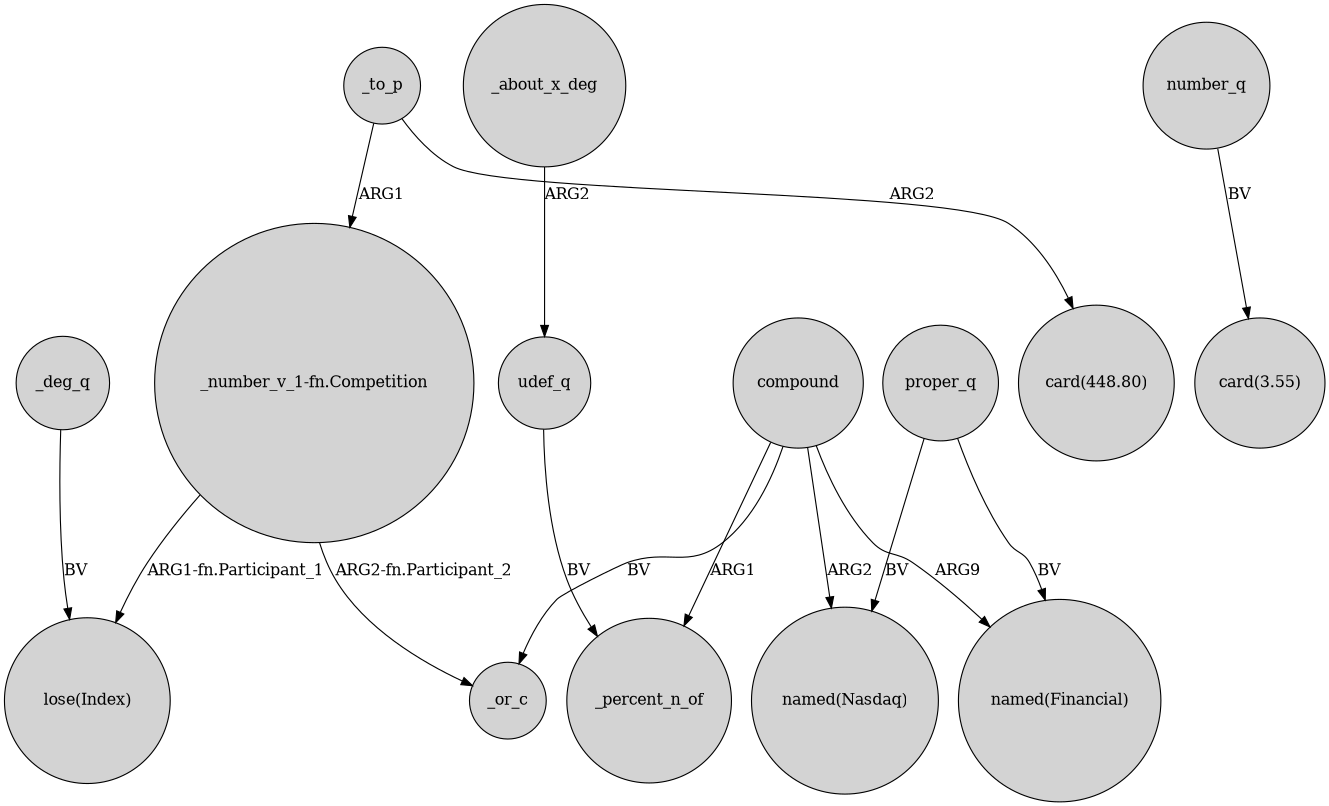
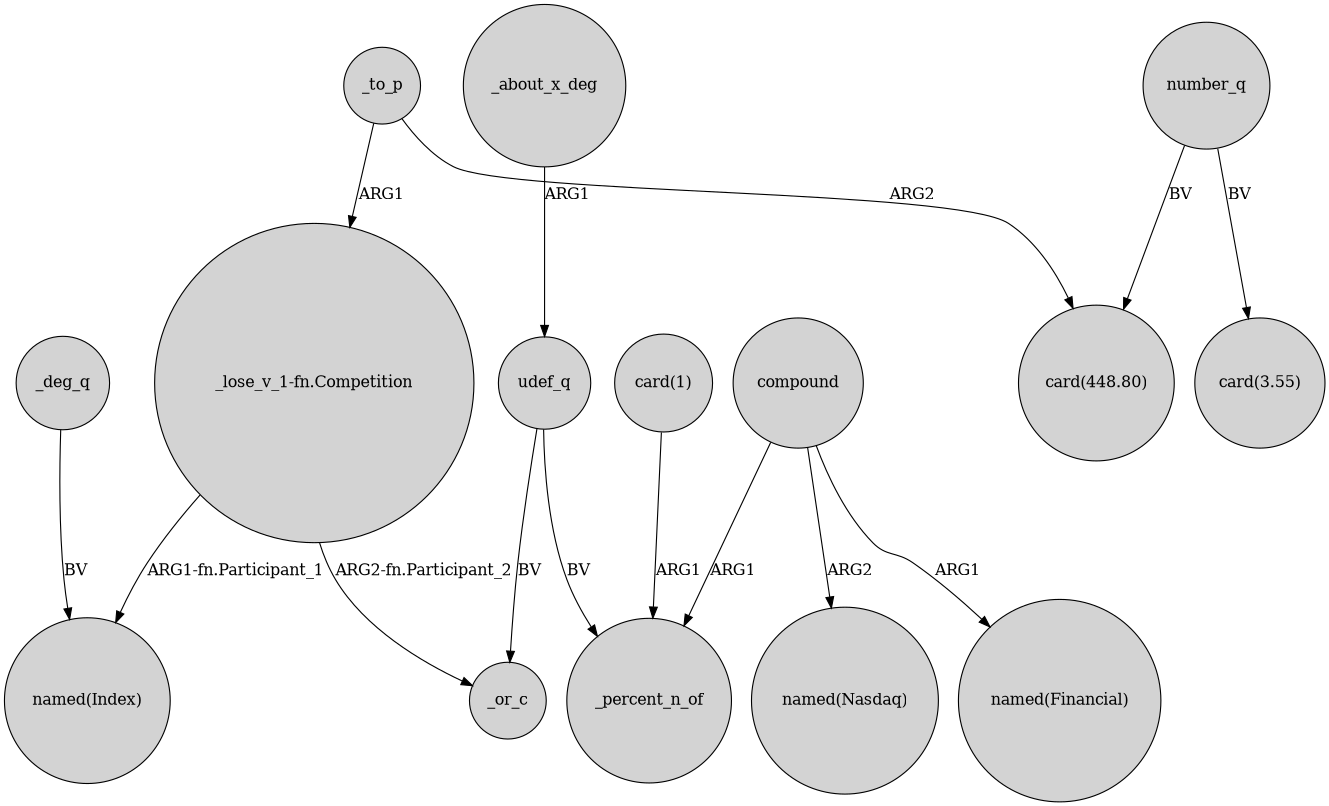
edge "_about_x_deg" -> "udef_q": label "ARG2" -> "ARG1"
edge "number_q" -> "card(448.80)": added, label "BV"
node "_number_v_1-fn.Competition": label "_number_v_1-fn.Competition" -> "_lose_v_1-fn.Competition"
node "card(1)": added
node "proper_q": removed
edge "compound" -> "_or_c": now "udef_q" -> "_or_c"
edge "compound" -> "named(Financial)": label "ARG9" -> "ARG1"
node "lose(Index)": label "lose(Index)" -> "named(Index)"
